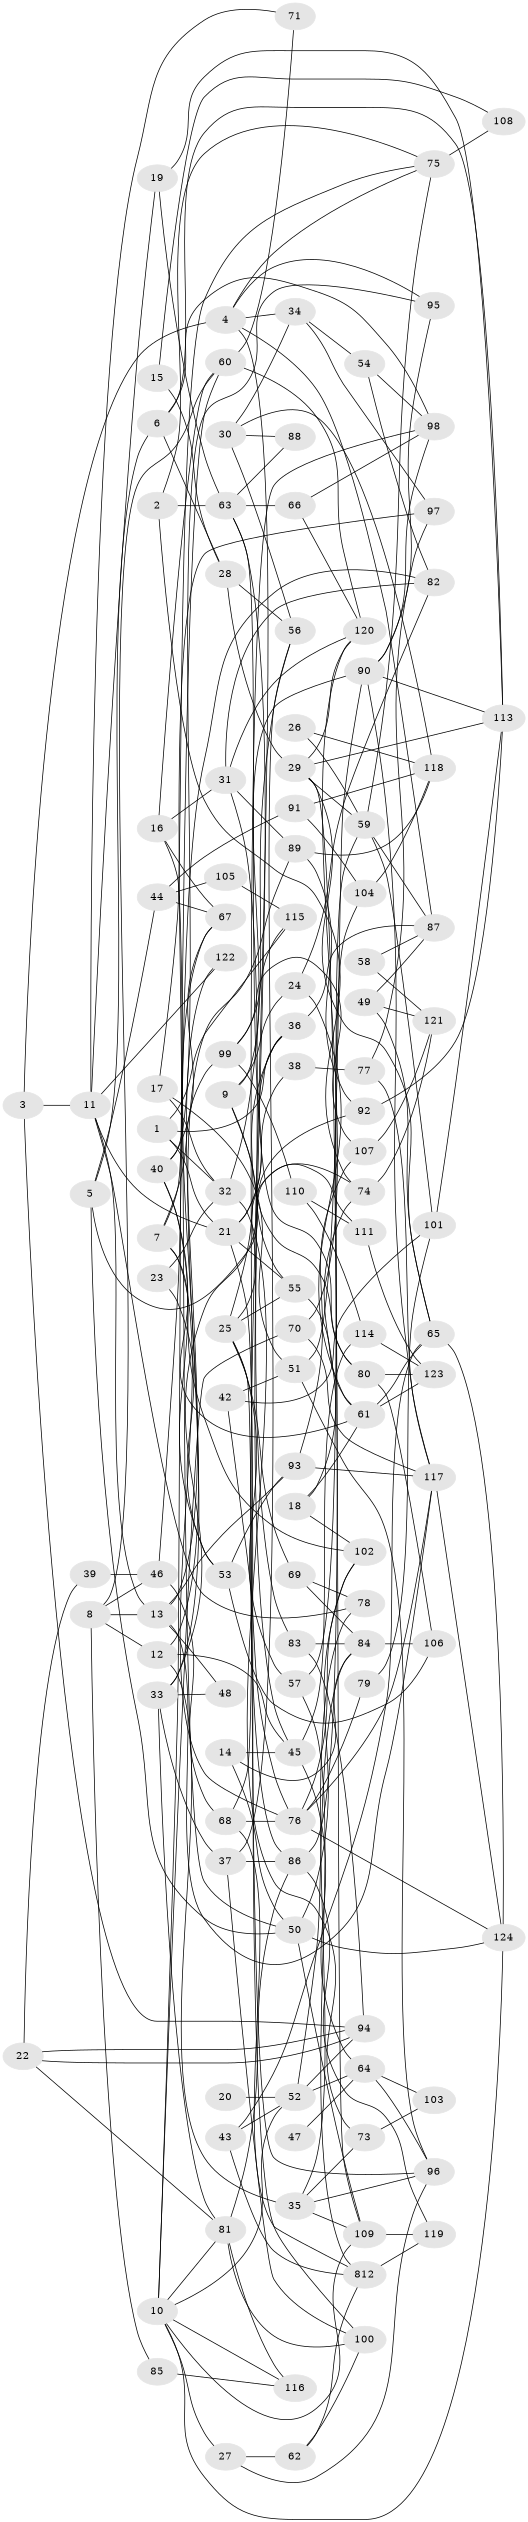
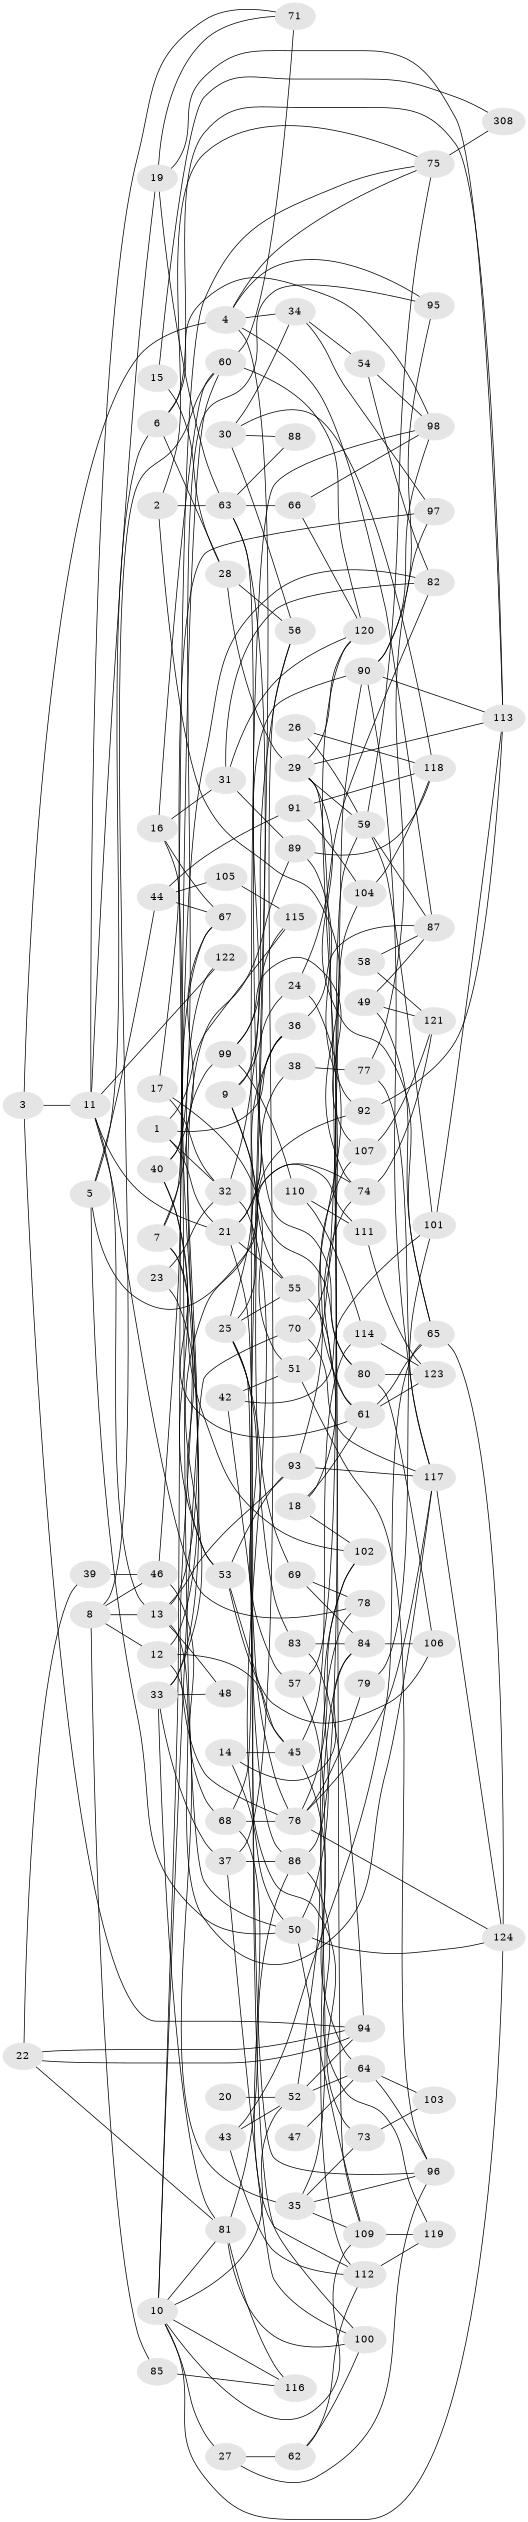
edge "71" -- "19": added
node "108": label "108" -> "308"
edge "31" -- "45": now "53" -- "45"
node "812": label "812" -> "112"
